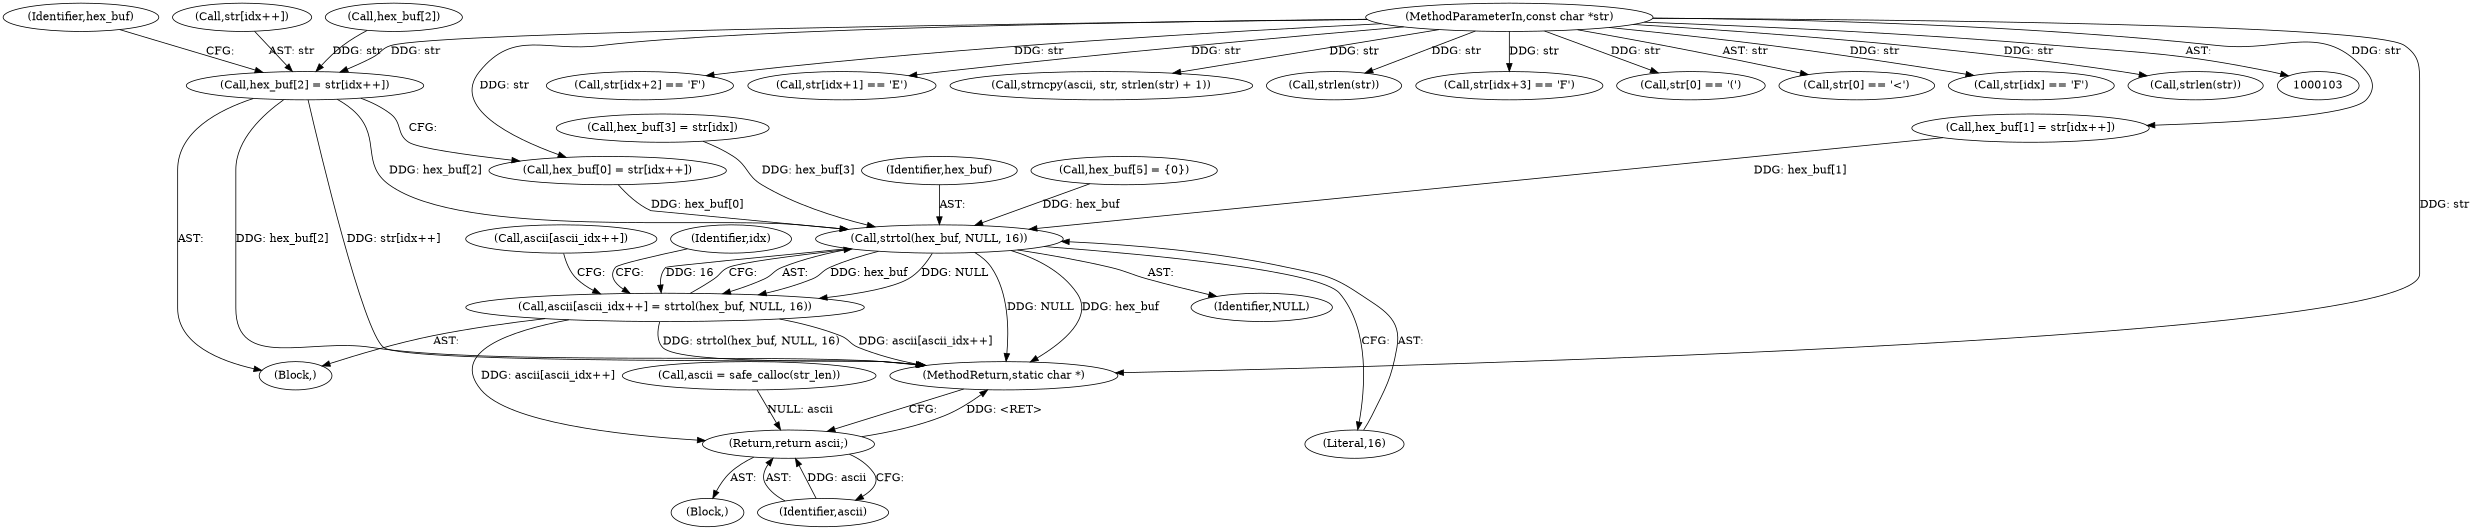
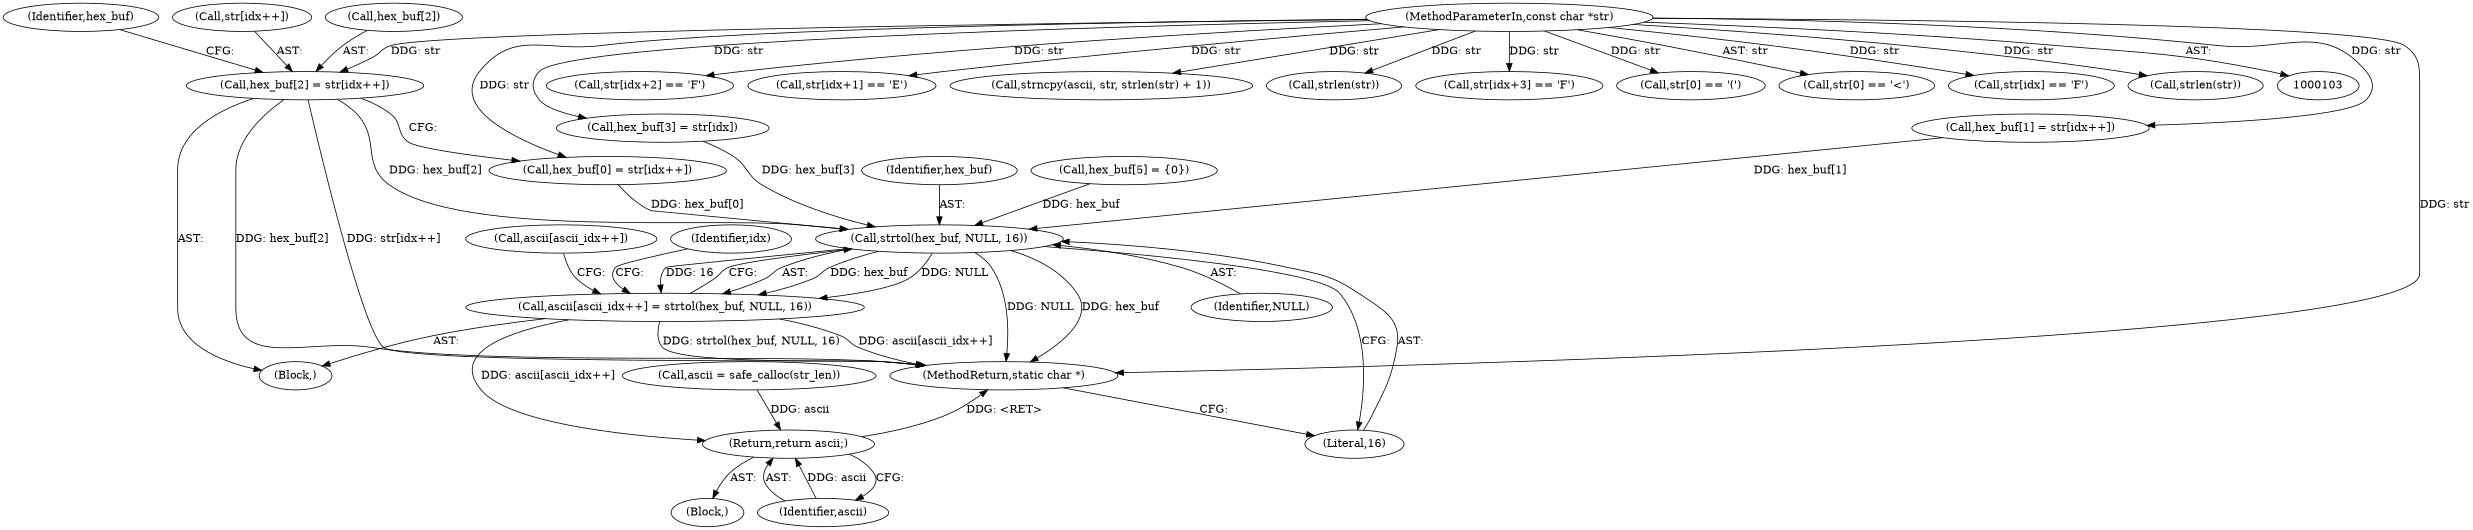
edge "(MethodParameterIn,const char *str)" -> "(Call,hex_buf[3] = str[idx])": added, label "DDG: str"
edge "(Call,str[idx++])" -> "(Call,hex_buf[2] = str[idx++])": label "AST: str" -> "AST: "
edge "(Call,hex_buf[2])" -> "(Call,hex_buf[2] = str[idx++])": label "DDG: str" -> "AST: "
edge "(Call,strtol(hex_buf, NULL, 16))" -> "(Identifier,NULL)": reversed
edge "(MethodReturn,static char *)" -> "(Return,return ascii;)": now "(MethodReturn,static char *)" -> "(Literal,16)"
edge "(Call,ascii = safe_calloc(str_len))" -> "(Return,return ascii;)": label "NULL: ascii" -> "DDG: ascii"
